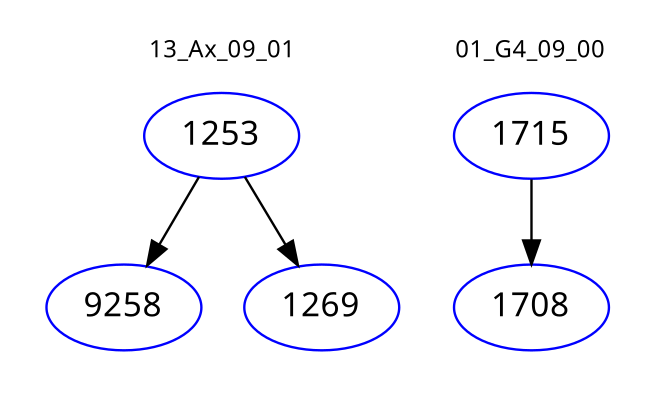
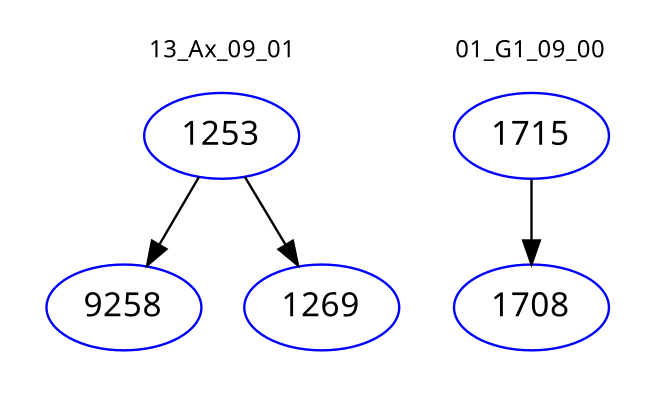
cluster "01_G4_09_00": label "01_G4_09_00" -> "01_G1_09_00"
